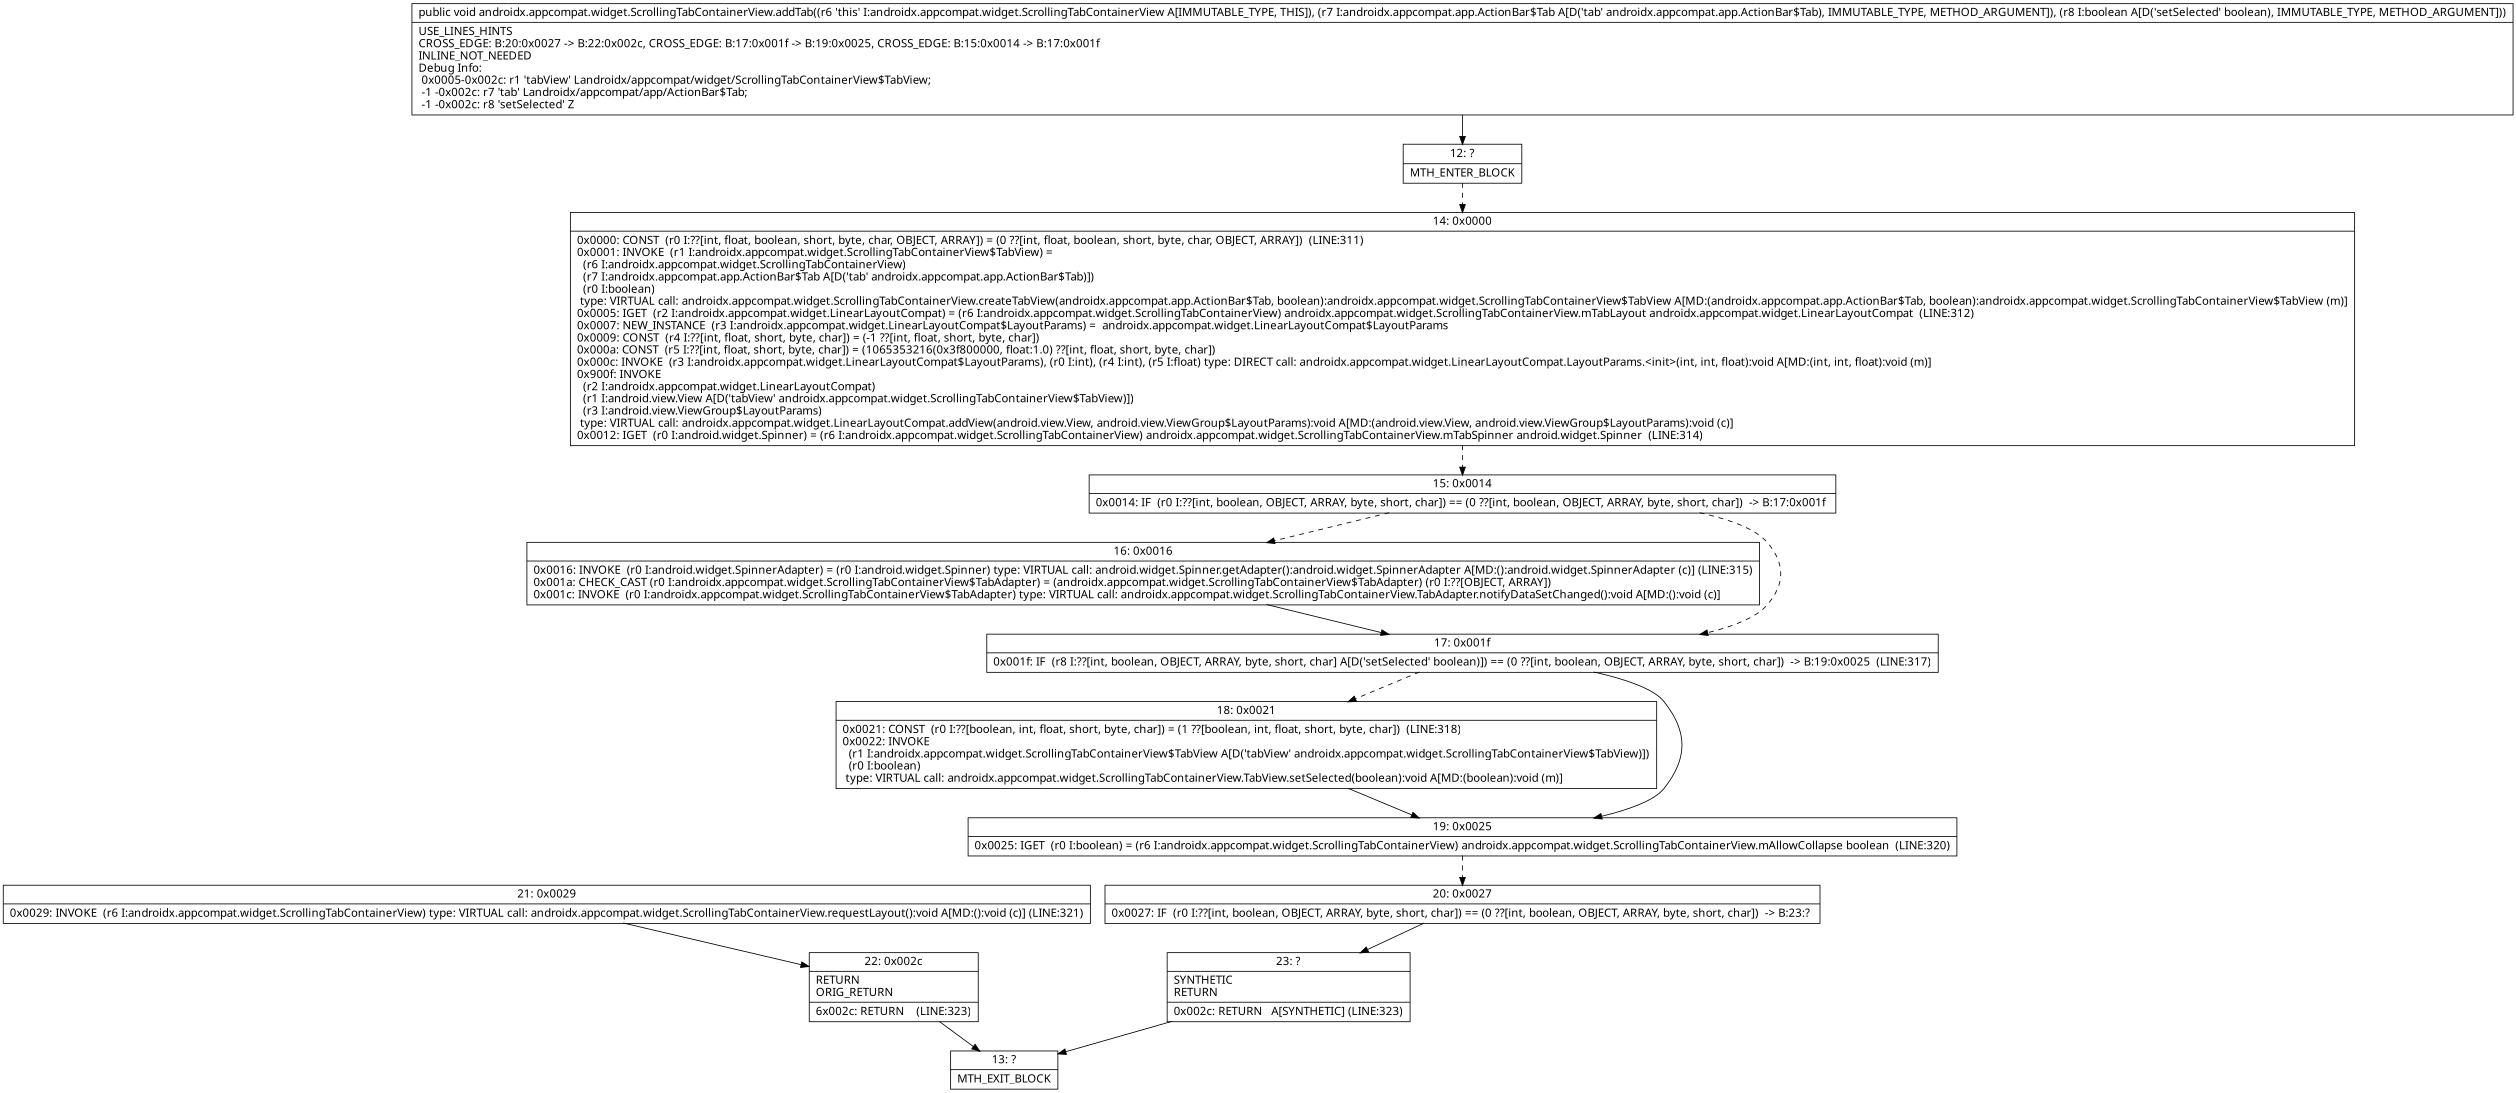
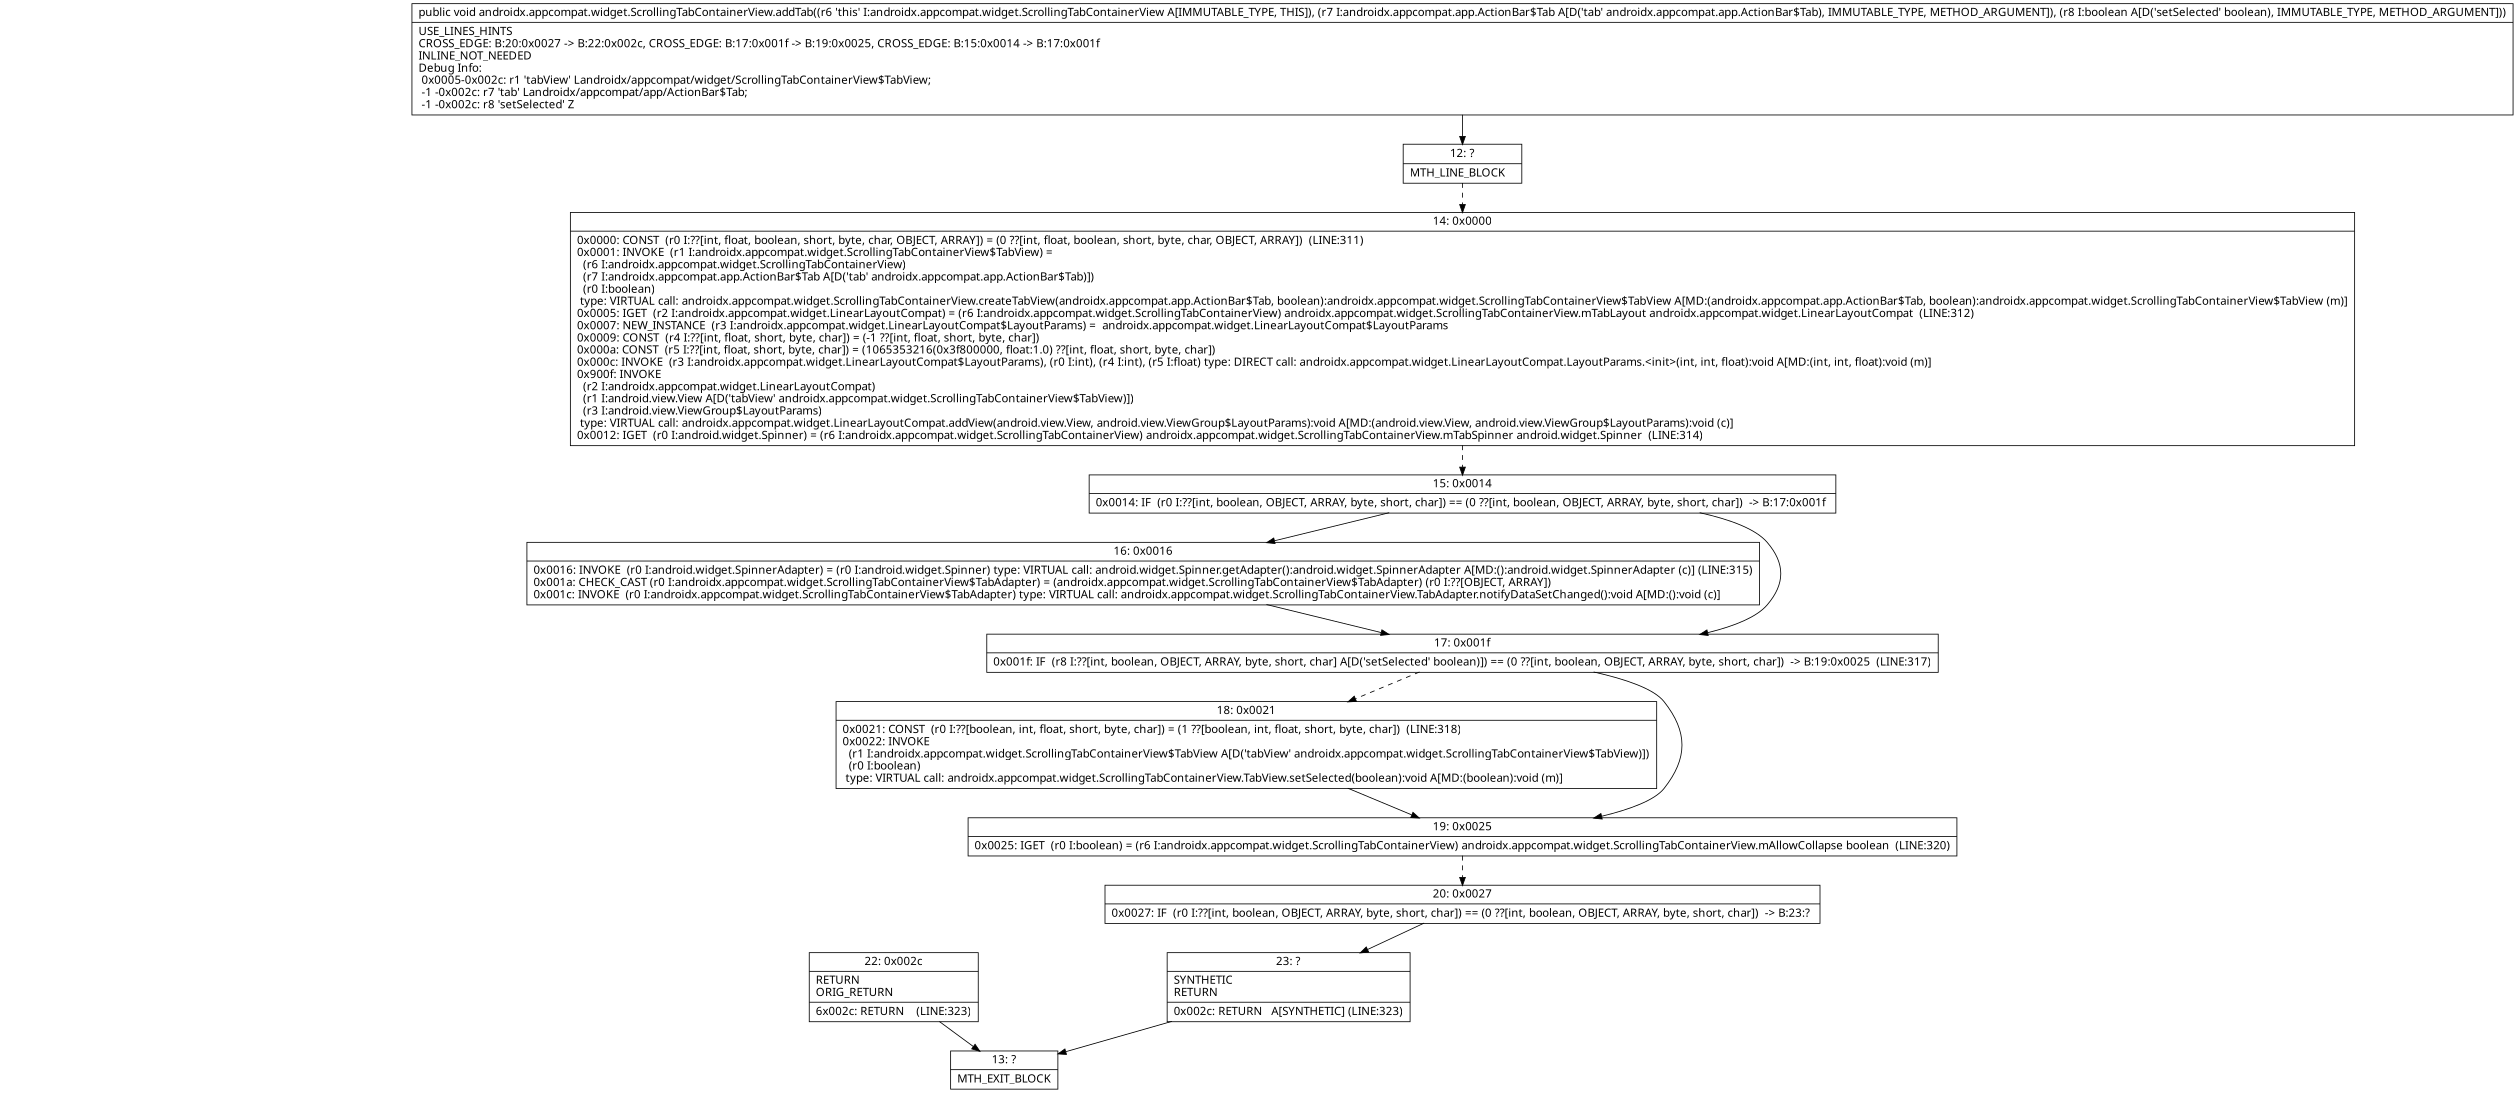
node "12: ?": text "MTH_ENTER_BLOCK" -> "MTH_LINE_BLOCK"
edge "15: 0x0014" -> "16: 0x0016": style dashed -> solid
edge "15: 0x0014" -> "17: 0x001f": style dashed -> solid
node "21: 0x0029": removed
